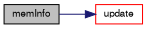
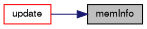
edge "memInfo" -> "update": reversed
